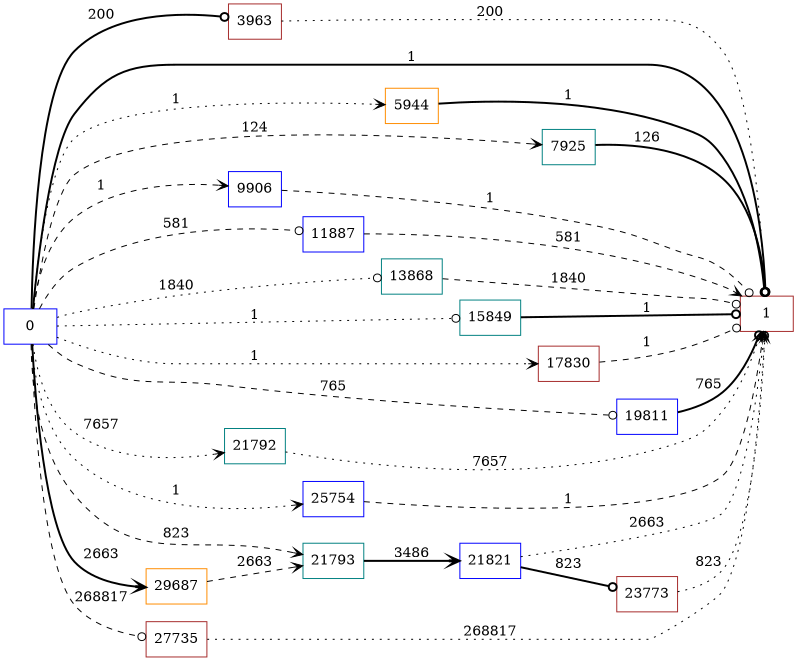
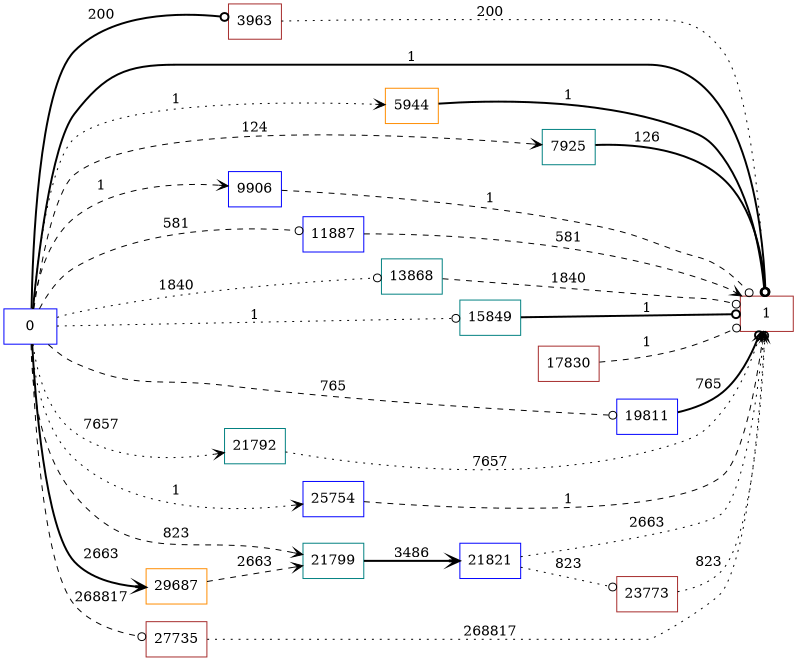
edge "0" -> "17830": removed, label "1"
node "21793": label "21793" -> "21799"
edge "21821" -> "23773": style bold -> dotted
